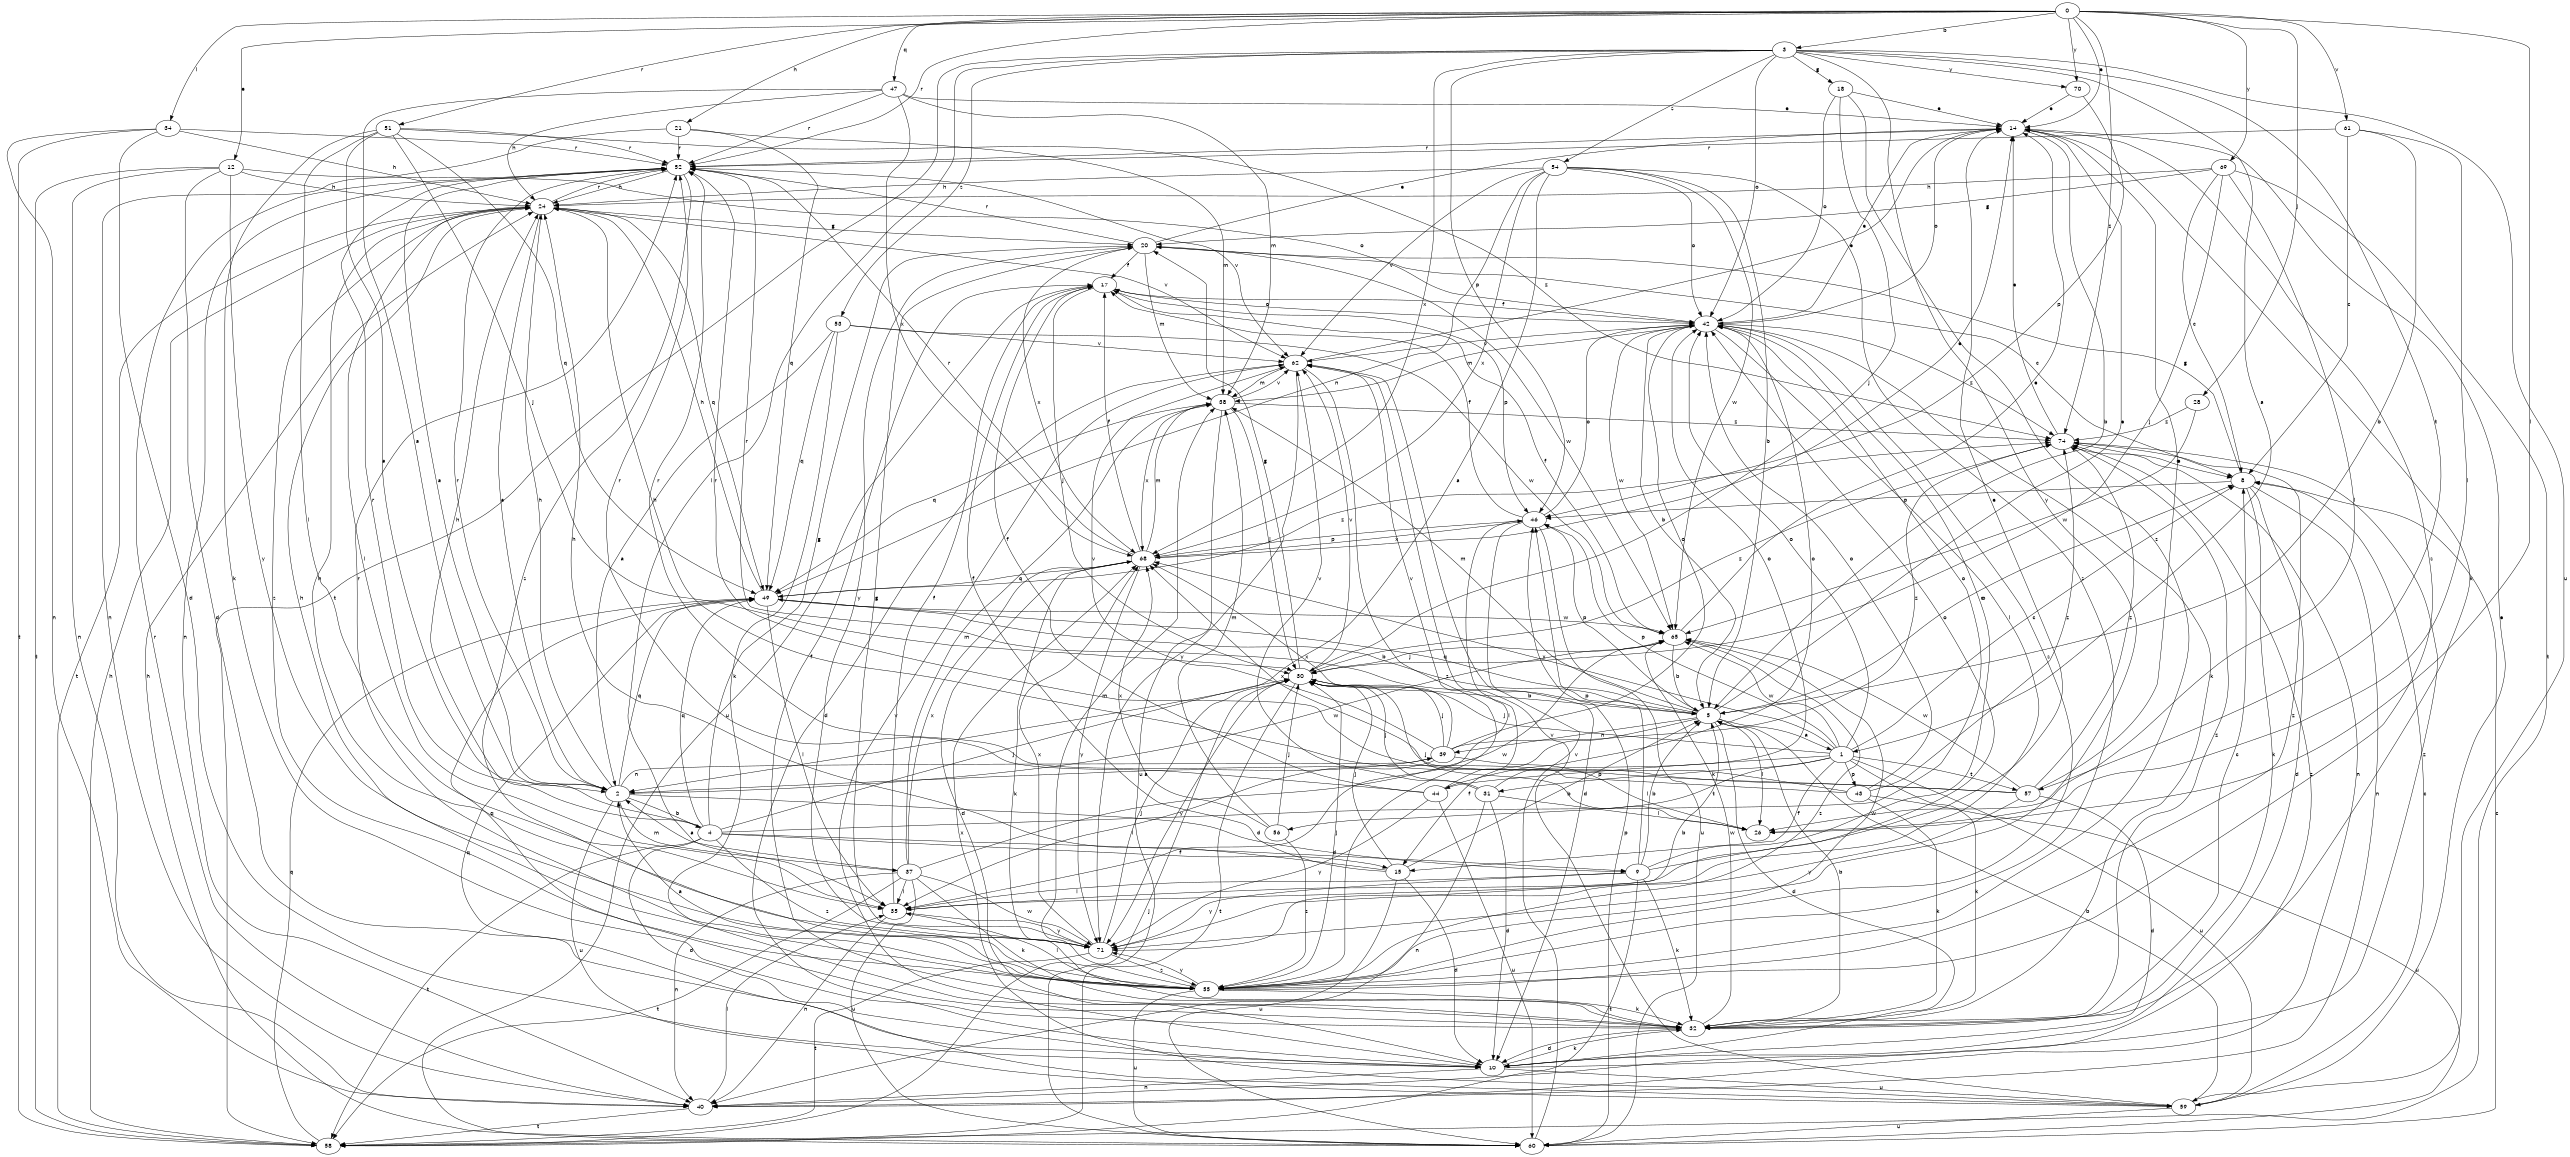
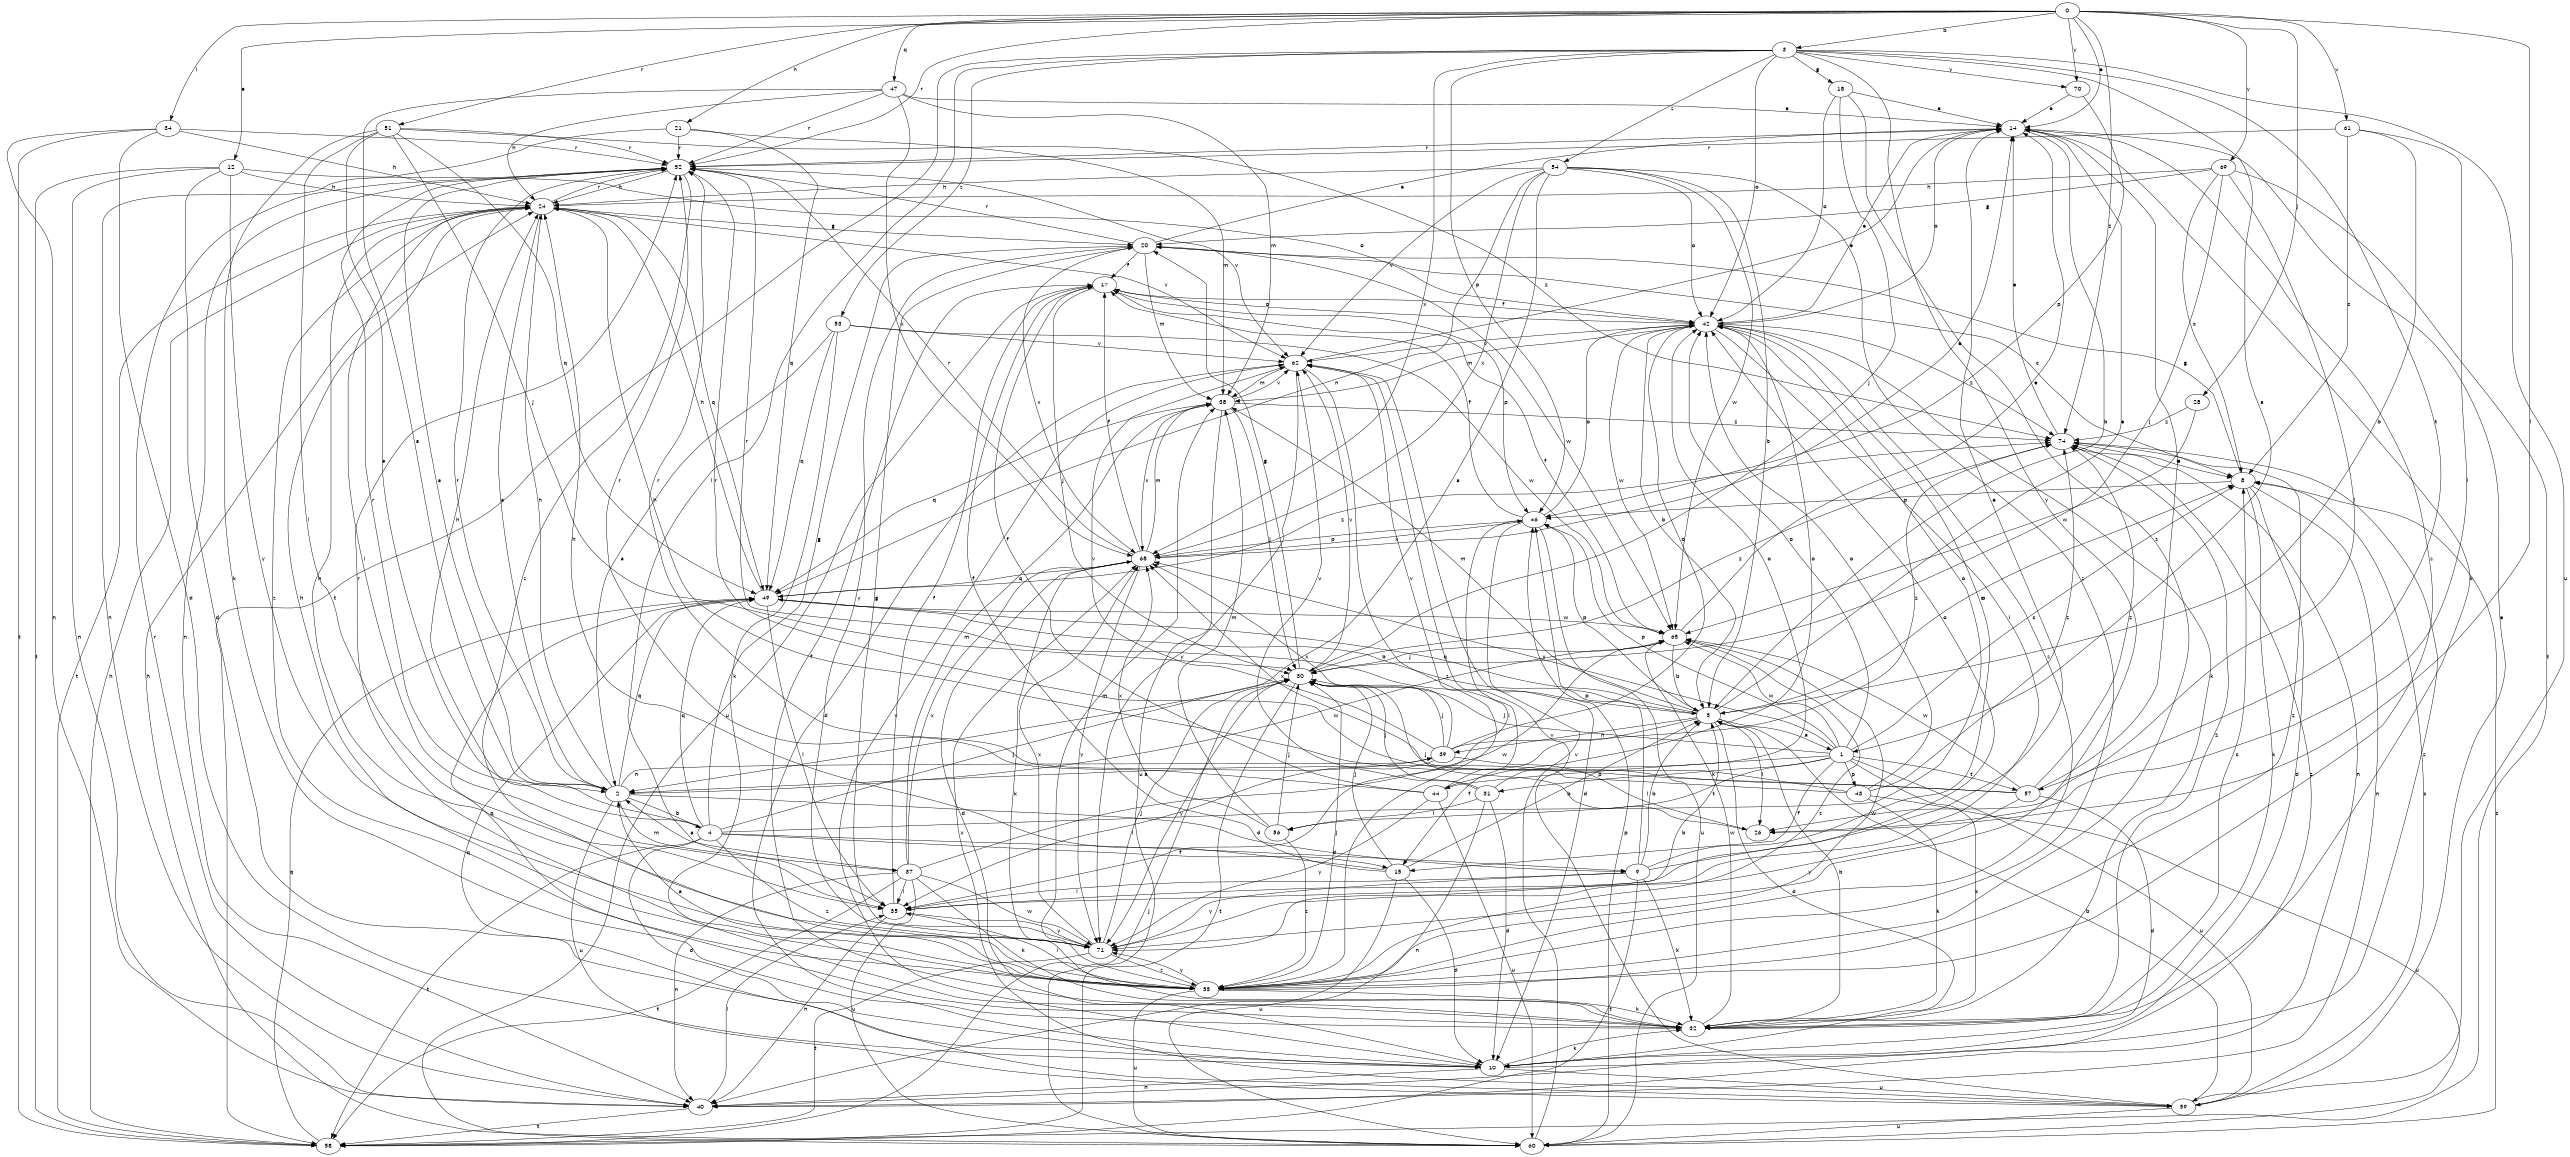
edge "30" -> "5": removed, label "b"
edge "31" -> "26": now "31" -> "56"
edge "32" -> "10": removed, label "d"
